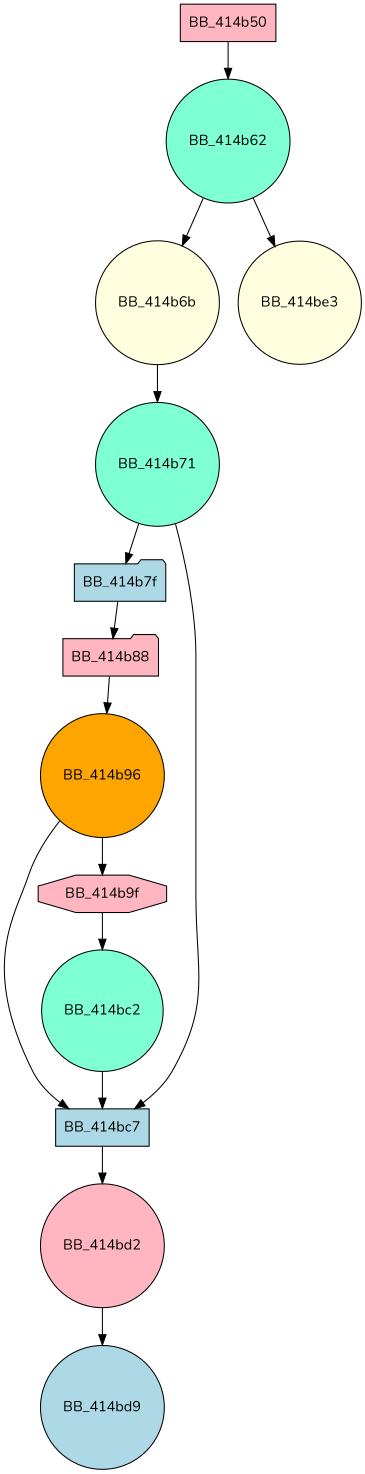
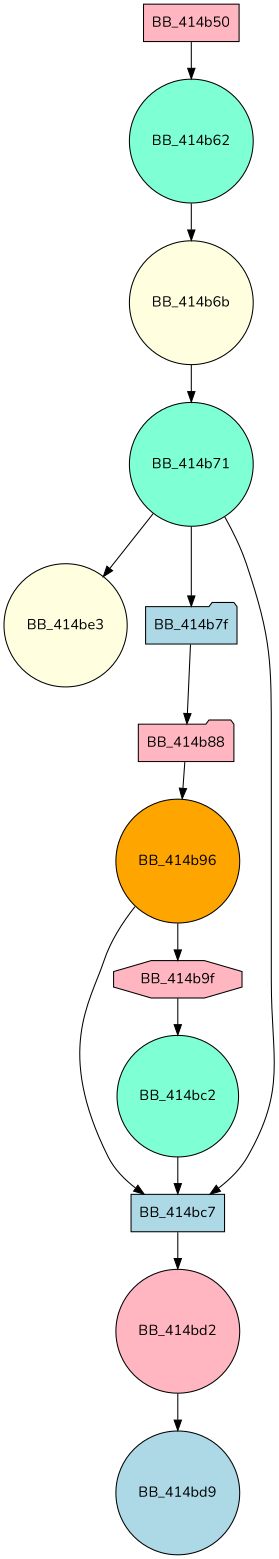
edge "BB_414b62" -> "BB_414be3": now "BB_414b71" -> "BB_414be3"
